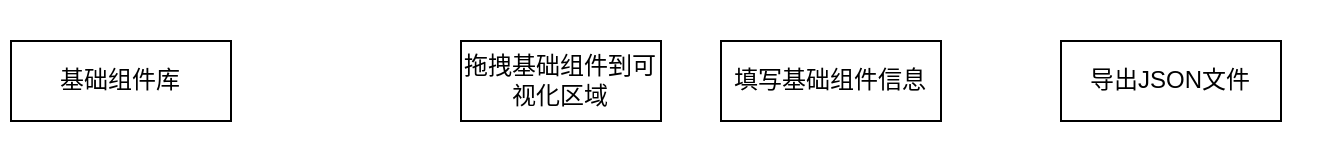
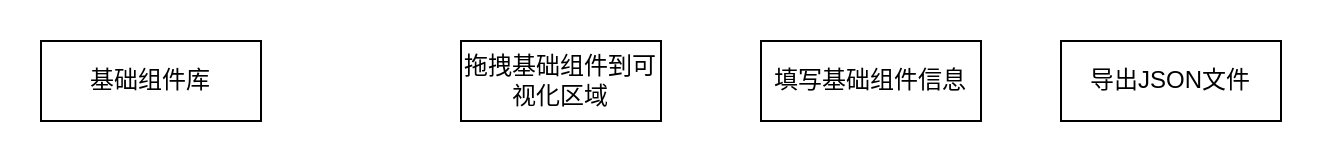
node "基础组件库": moved (121, 81) -> (151, 81)
node "填写基础组件信息": moved (831, 81) -> (871, 81)
